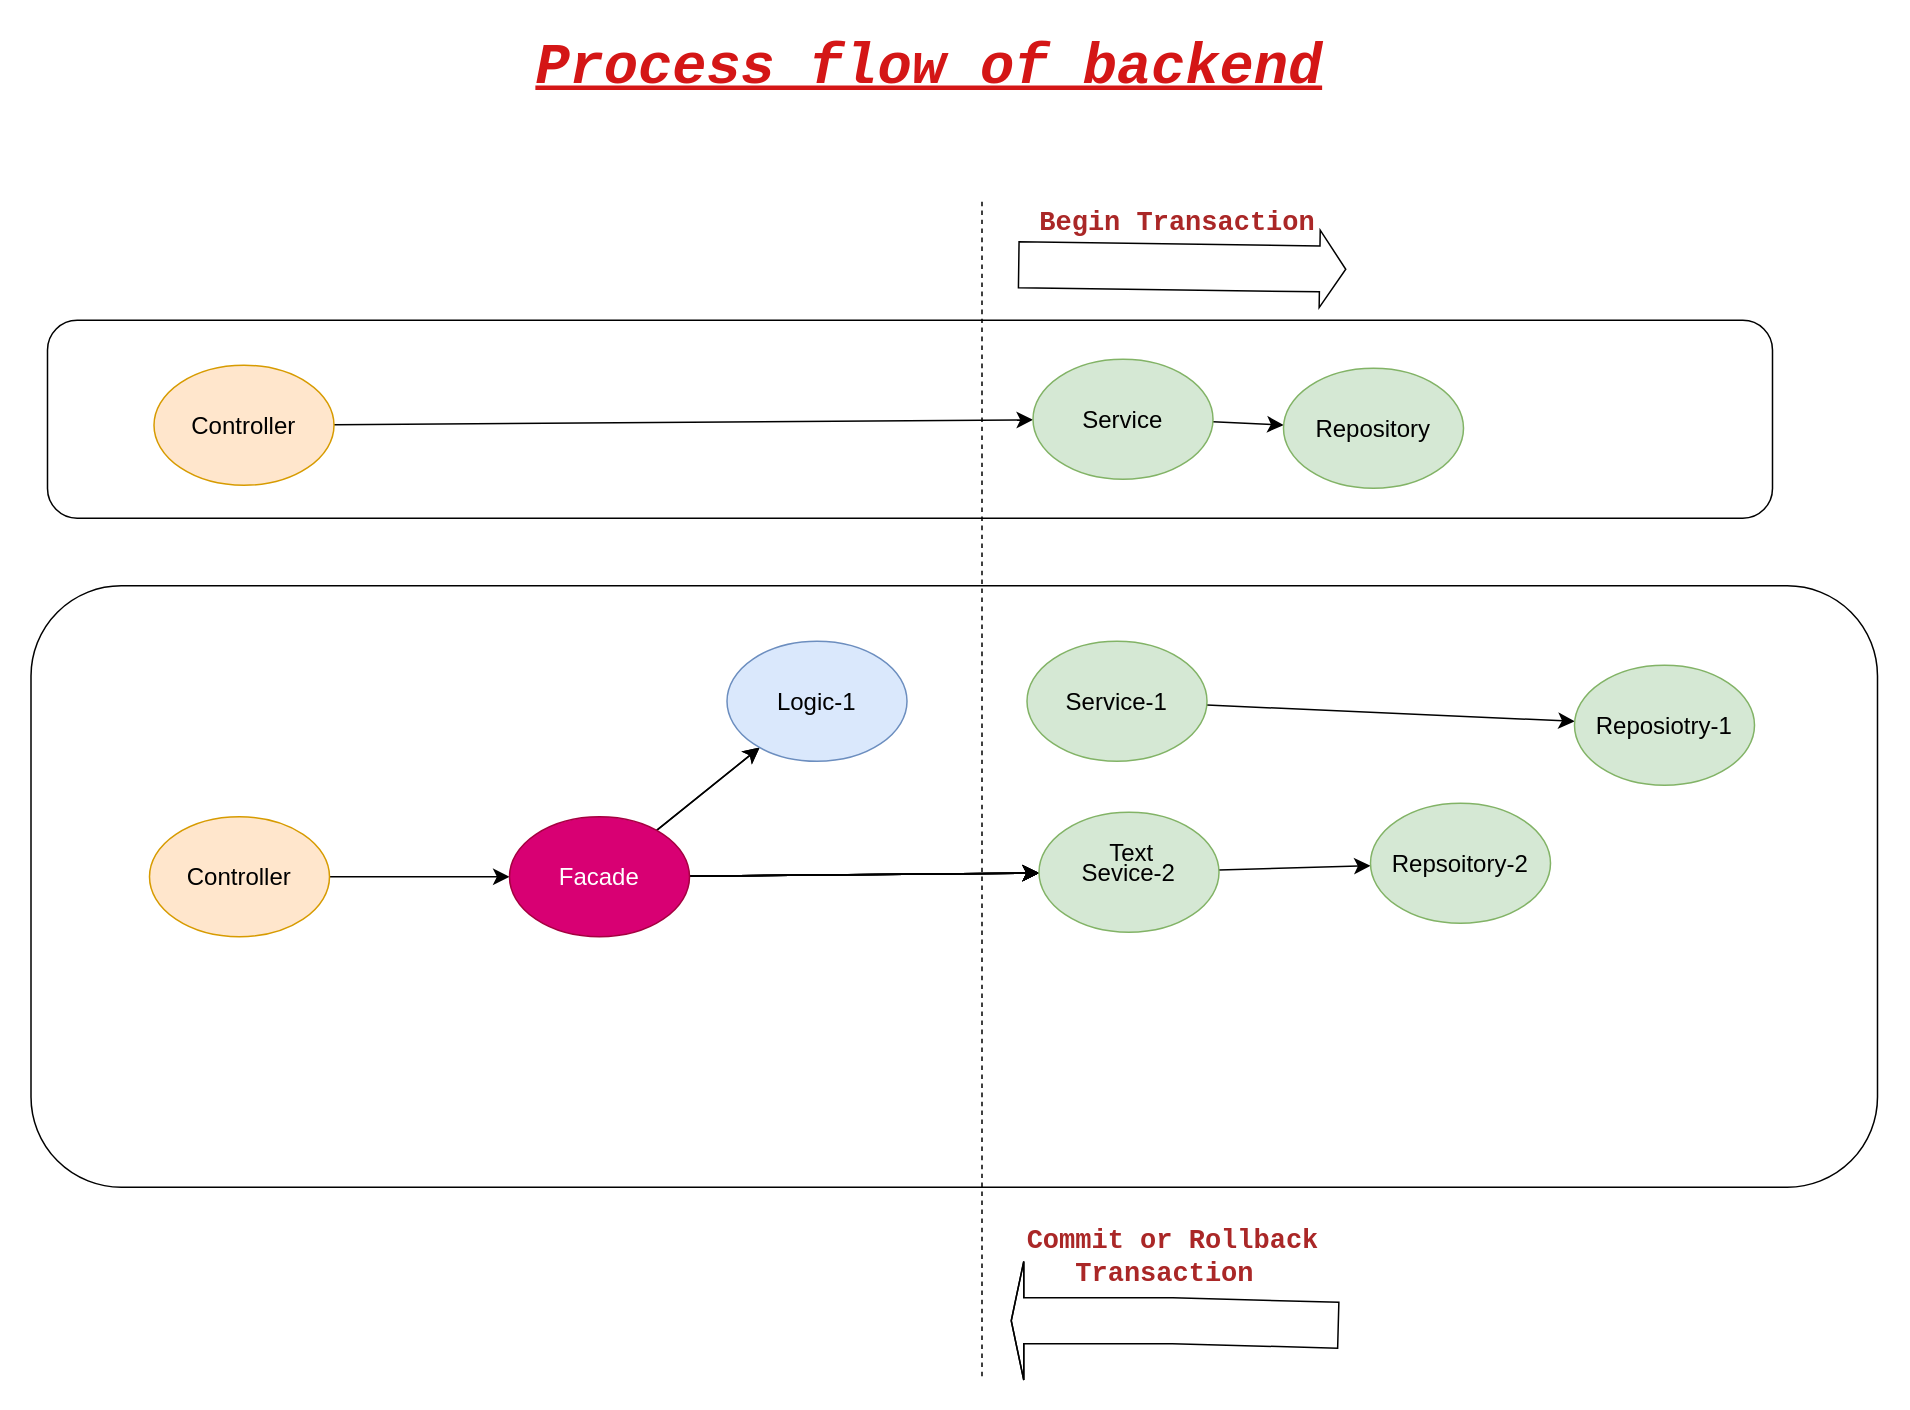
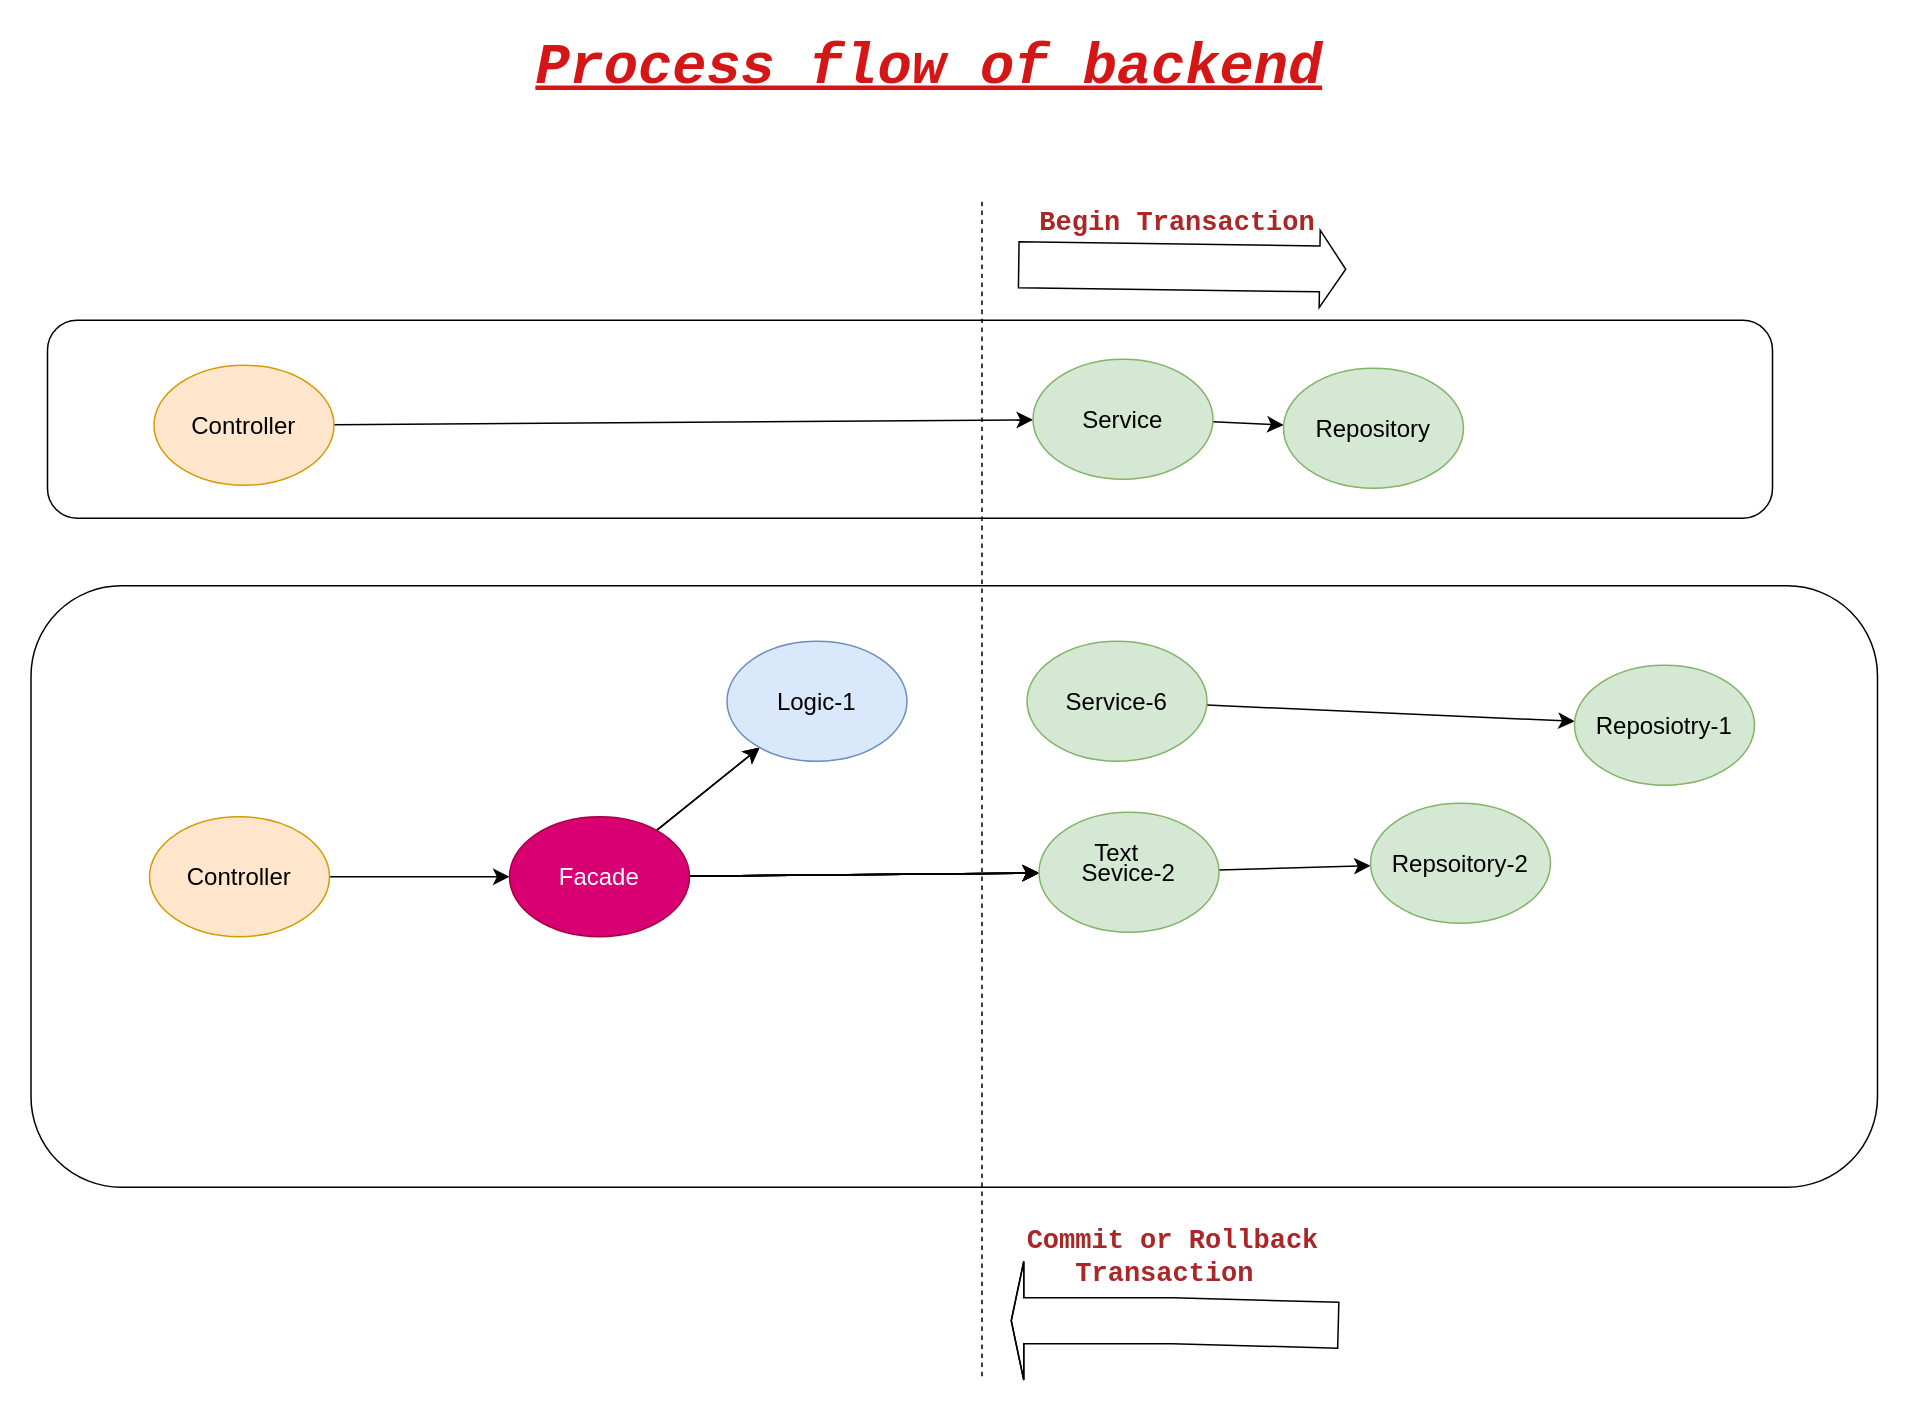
node "Service-1": label "Service-1" -> "Service-6"
node "Text": moved (1132, 853) -> (1117, 853)
